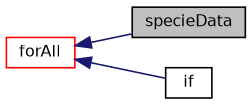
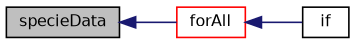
edge "specieData" -> "forAll": reversed
